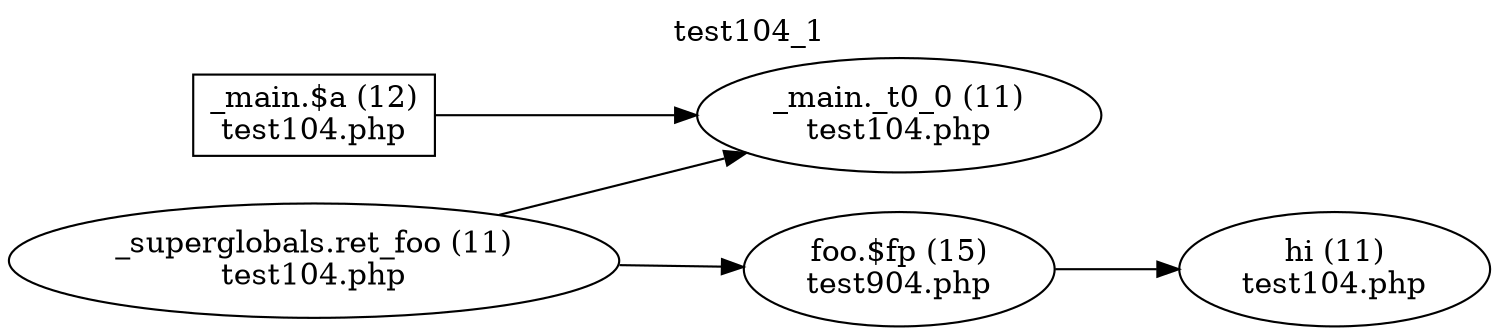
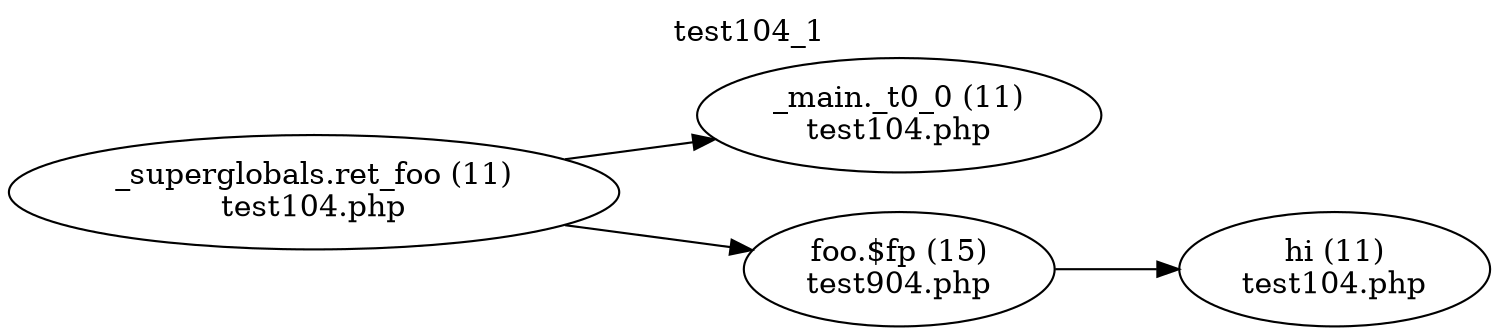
node "_main.$a (12) test104.php": removed
